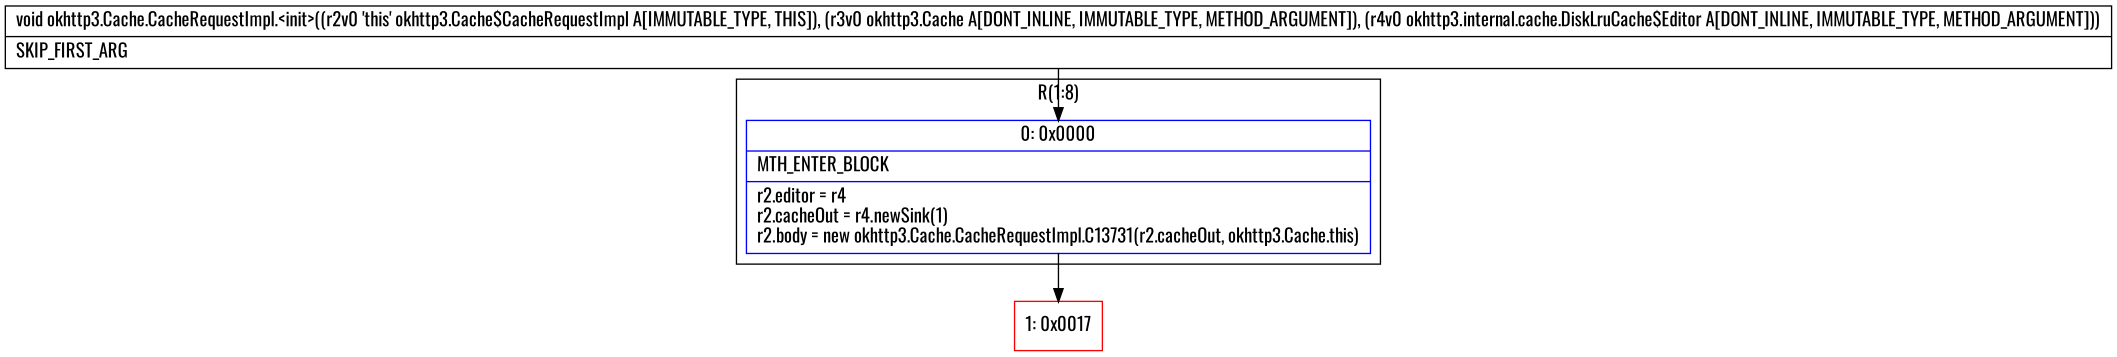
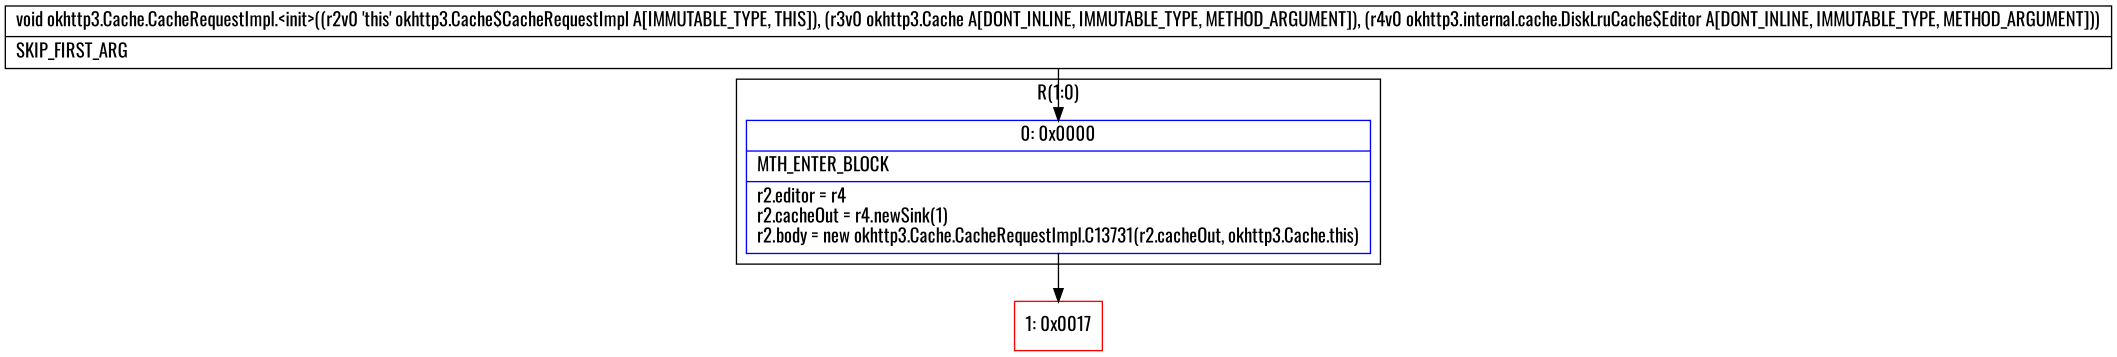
cluster "R(1:8)": label "R(1:8)" -> "R(1:0)"
